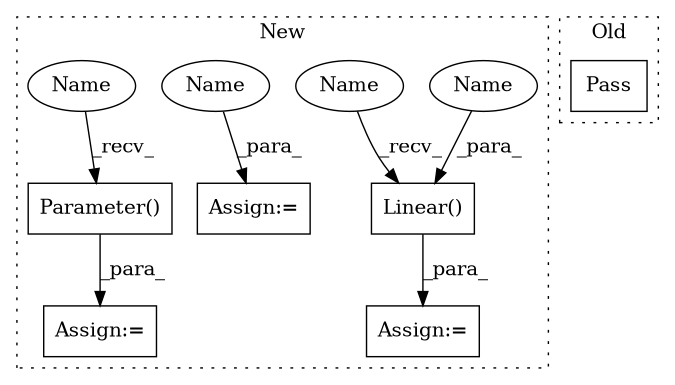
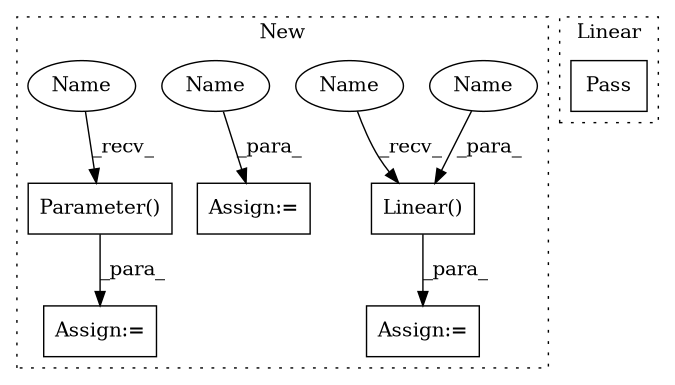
cluster "Old": label "Old" -> "Linear"
